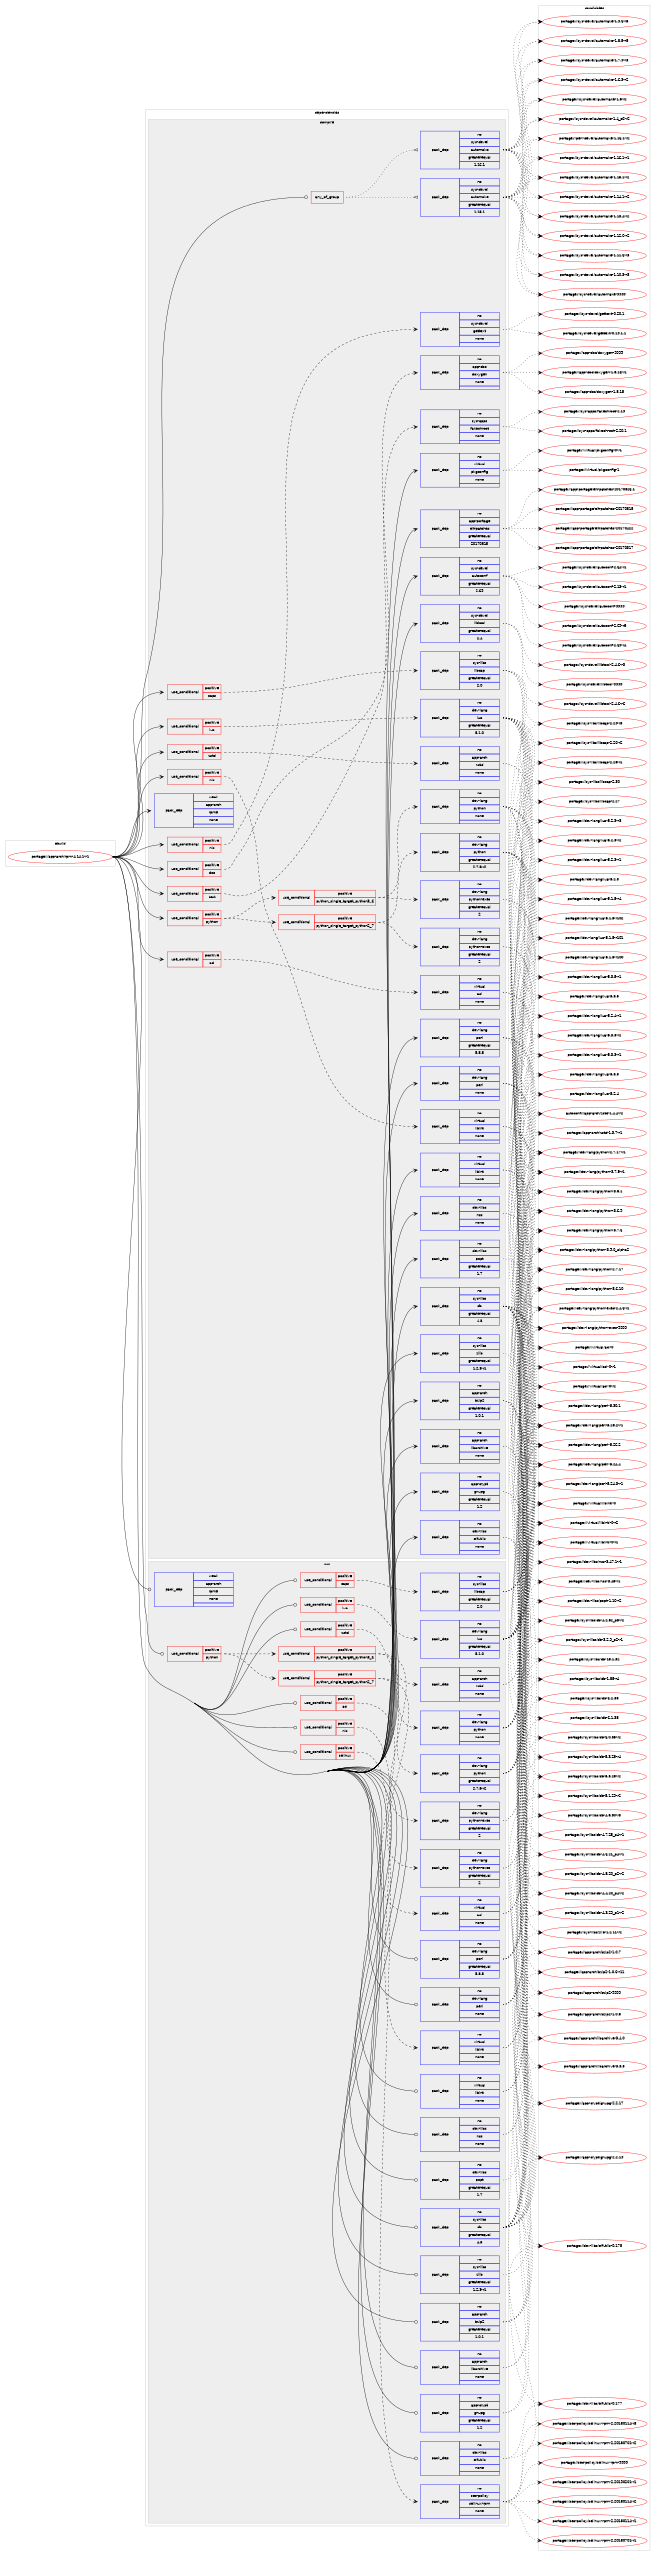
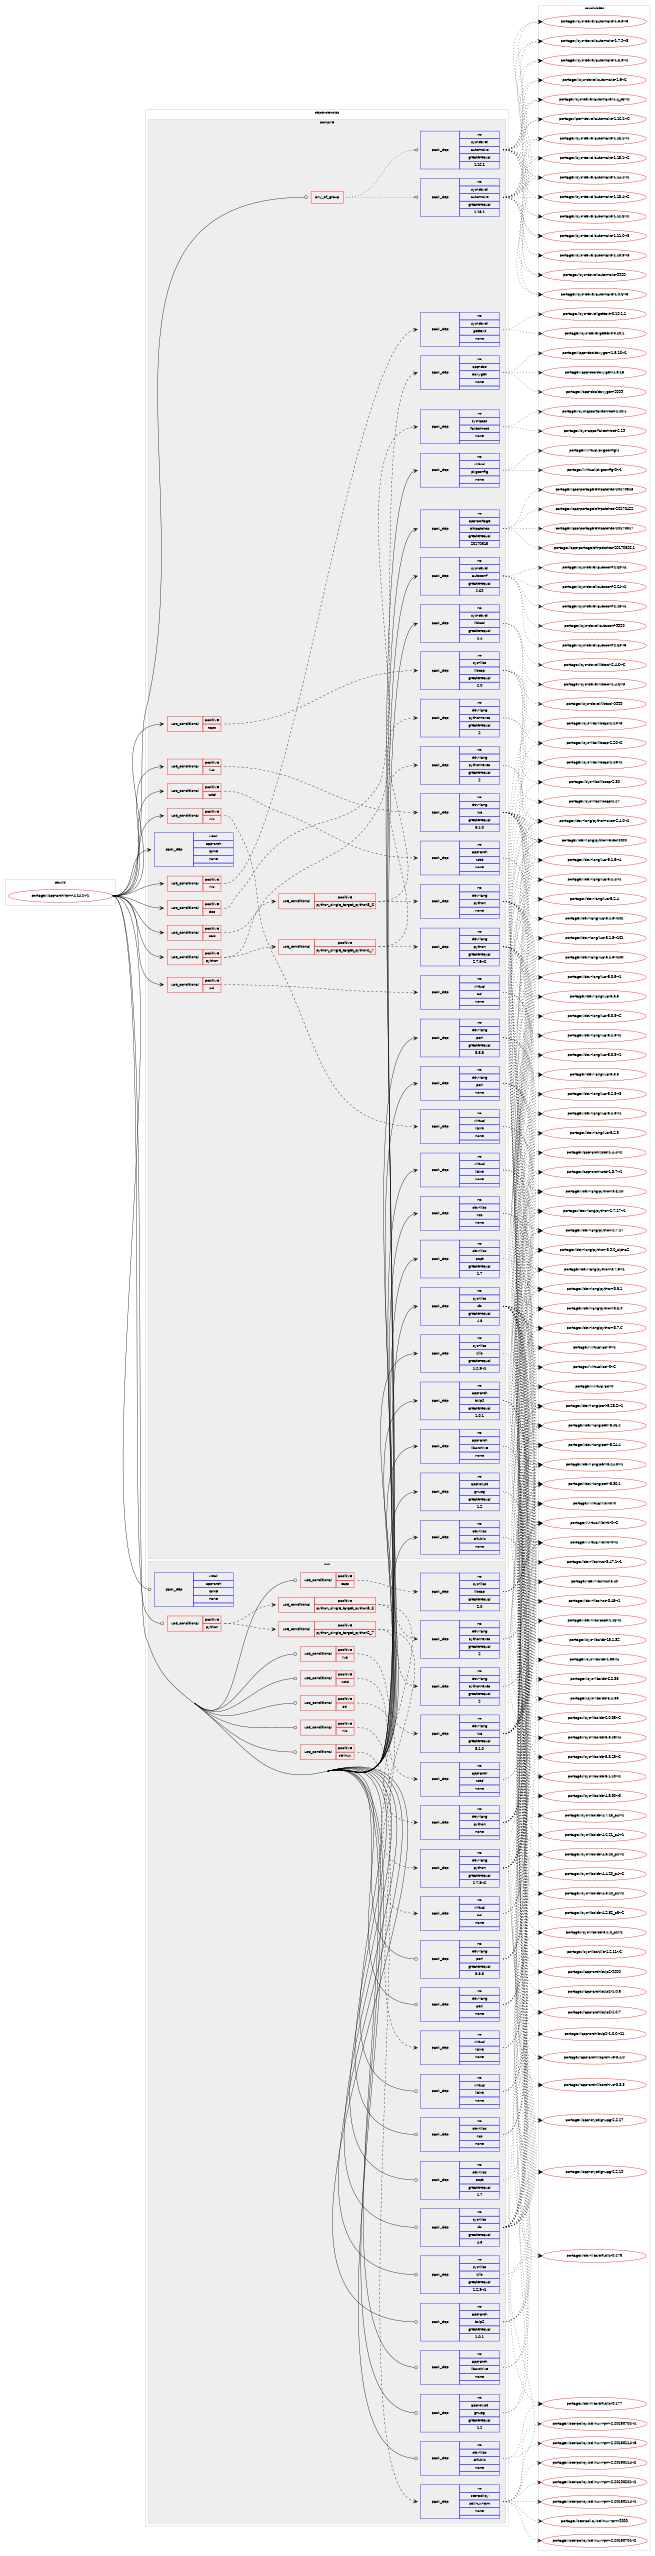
node "autoconf://app-arch/zstd-1.4.4-r2": label "autoconf://app-arch/zstd-1.4.4-r2" -> "portage://app-arch/zstd-1.4.4-r2"
node "portage://dev-libs/nss-3.49": added
